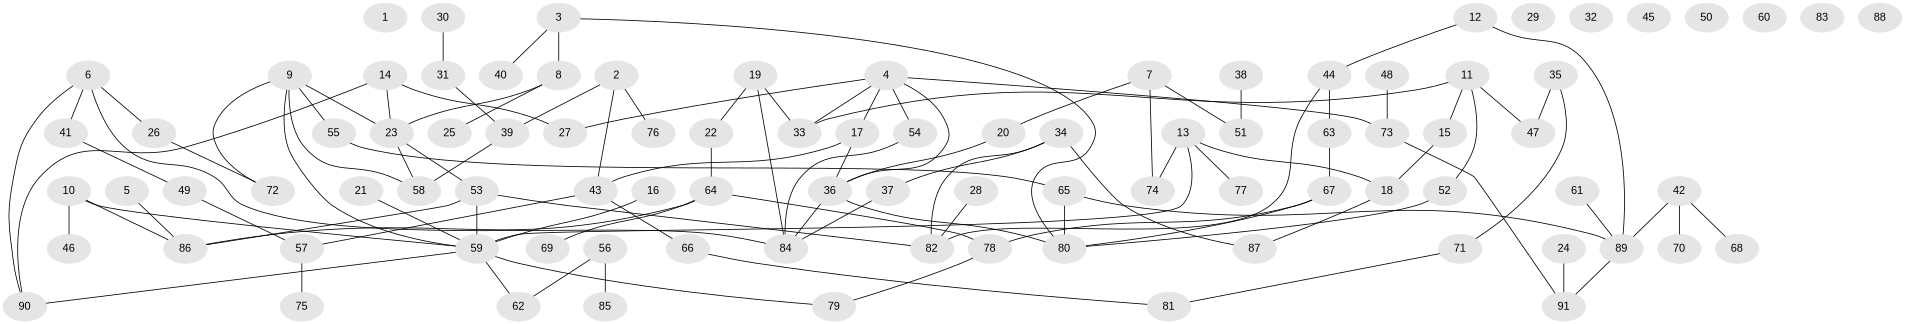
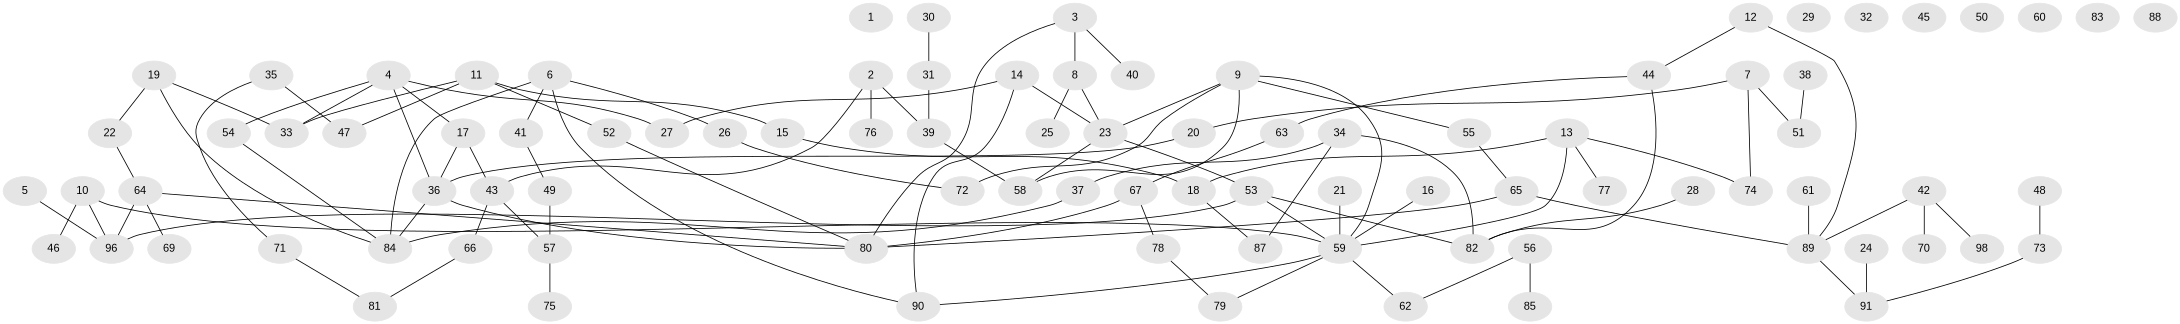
edge "4" -- "73": removed
edge "64" -- "78": now "64" -- "80"
node "86": label "86" -> "96"
node "68": label "68" -> "98"
